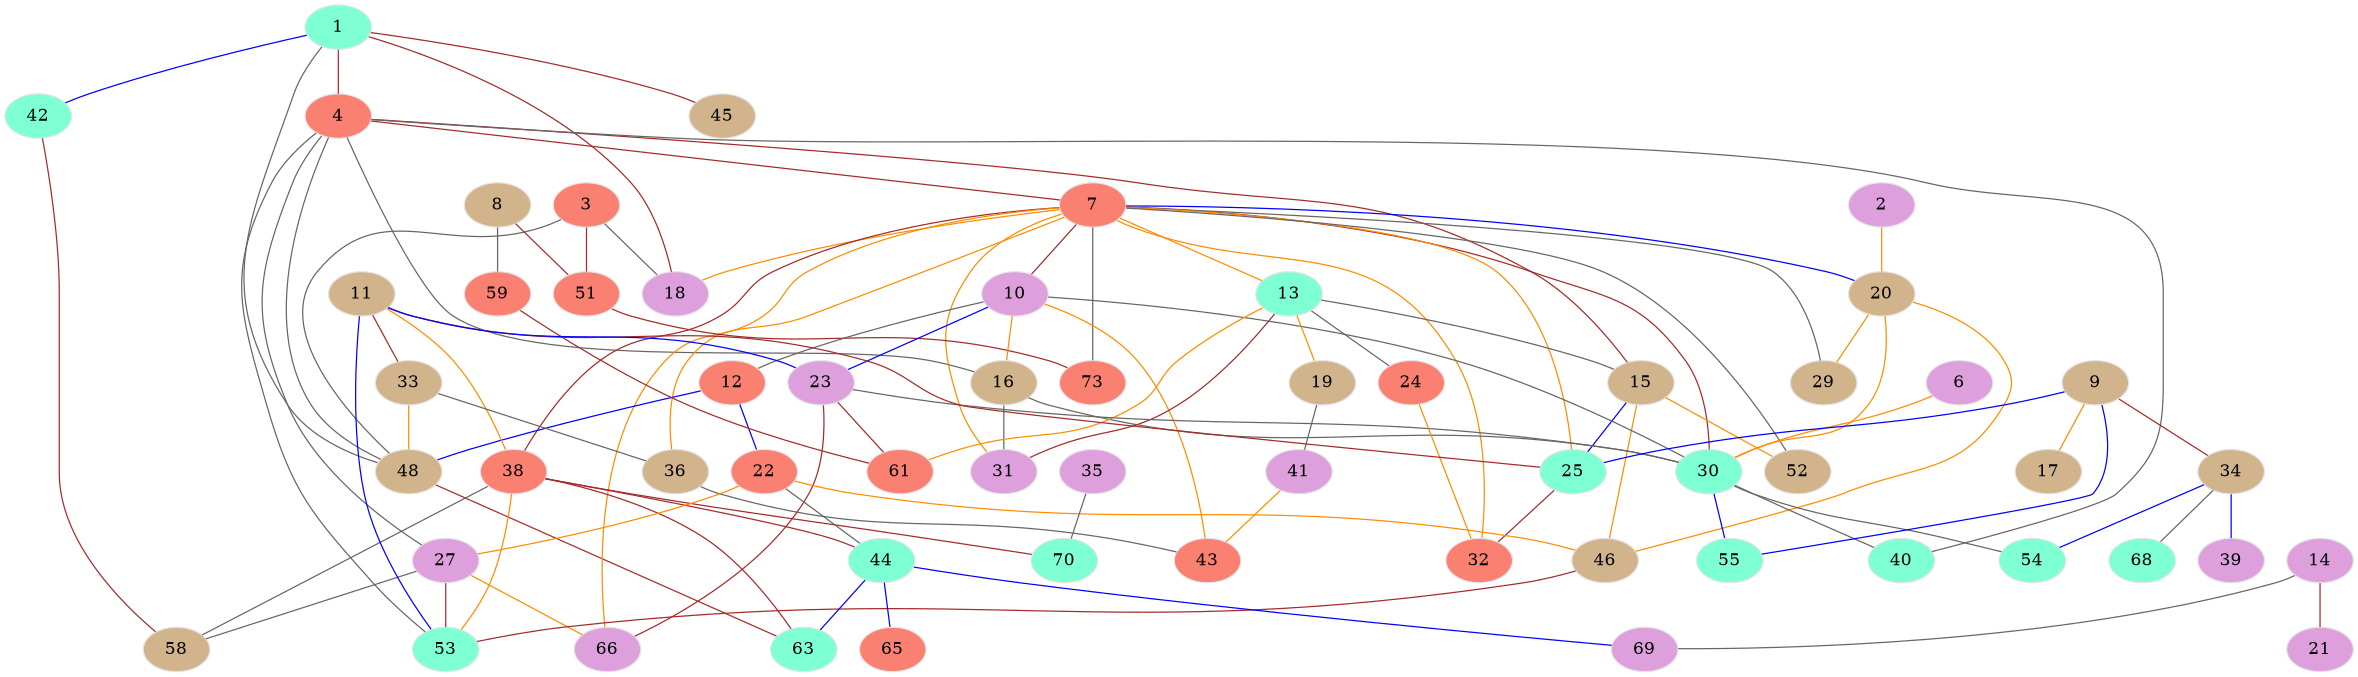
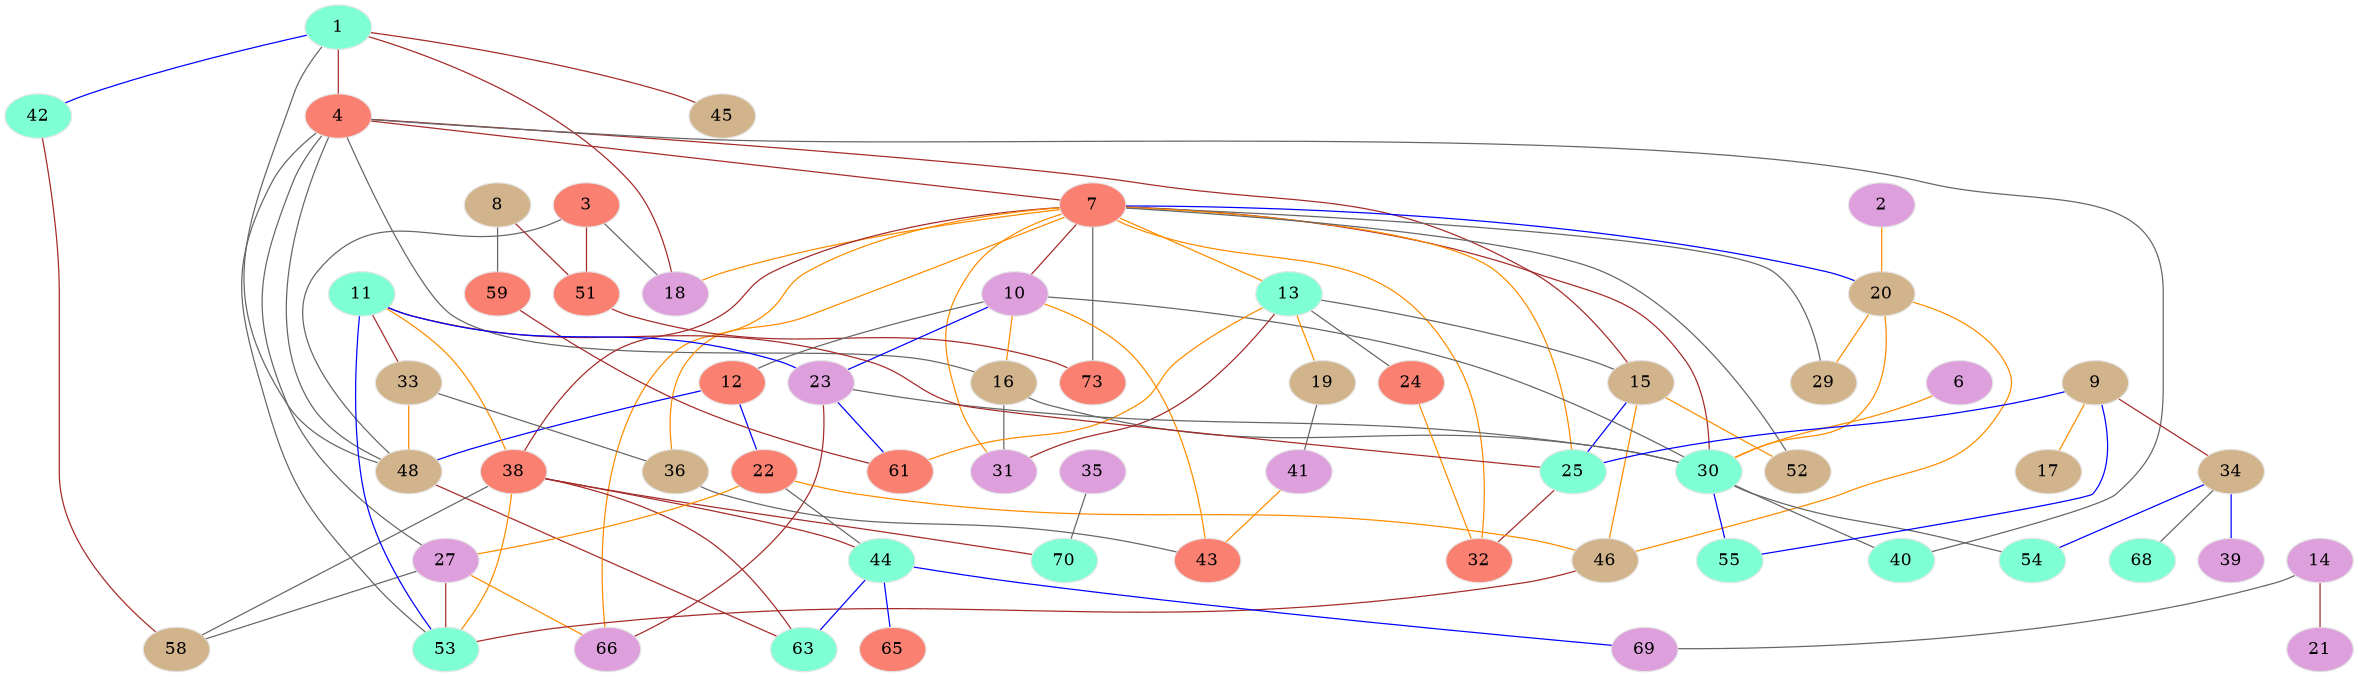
node "11": fillcolor tan -> aquamarine
edge "23" -- "61": color brown -> blue
